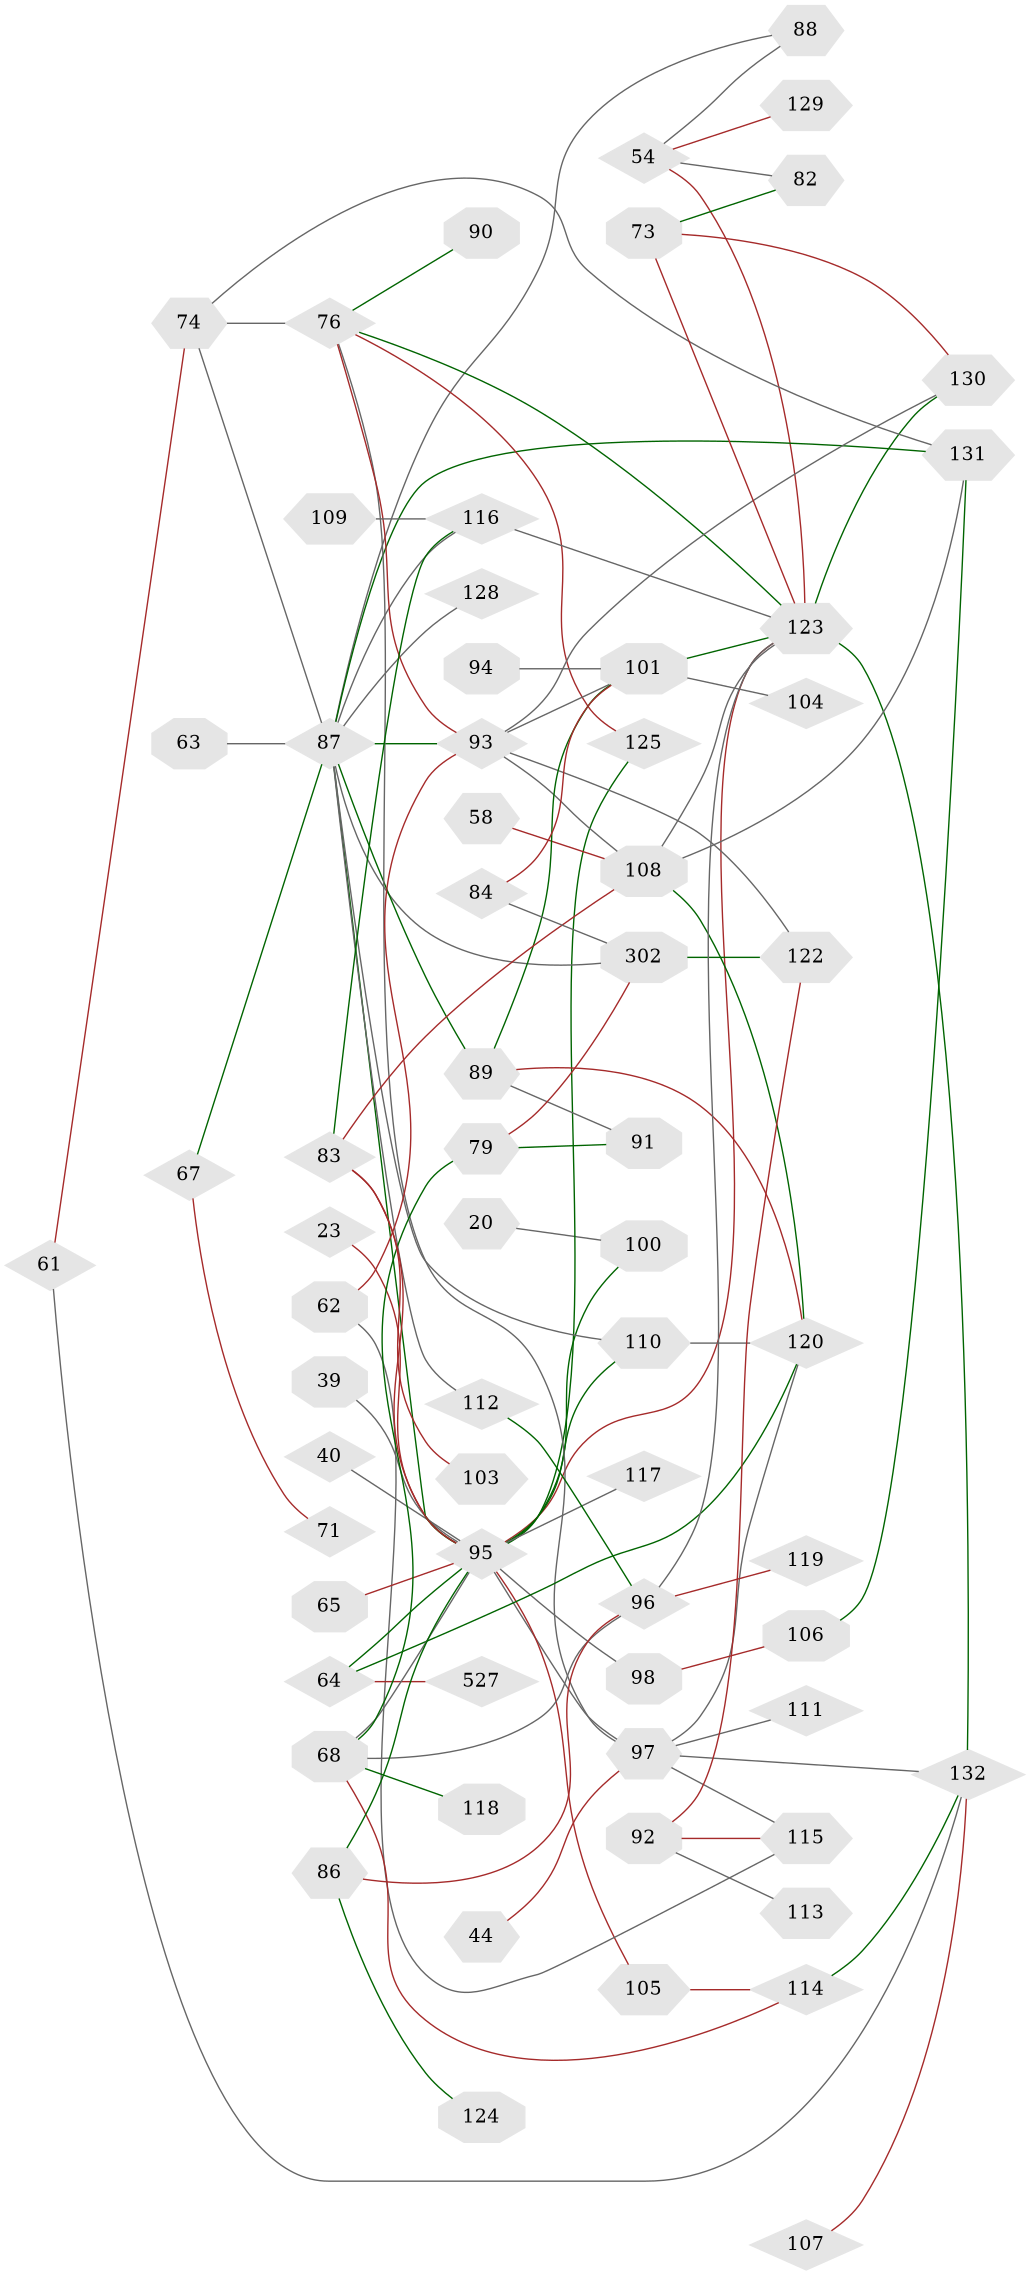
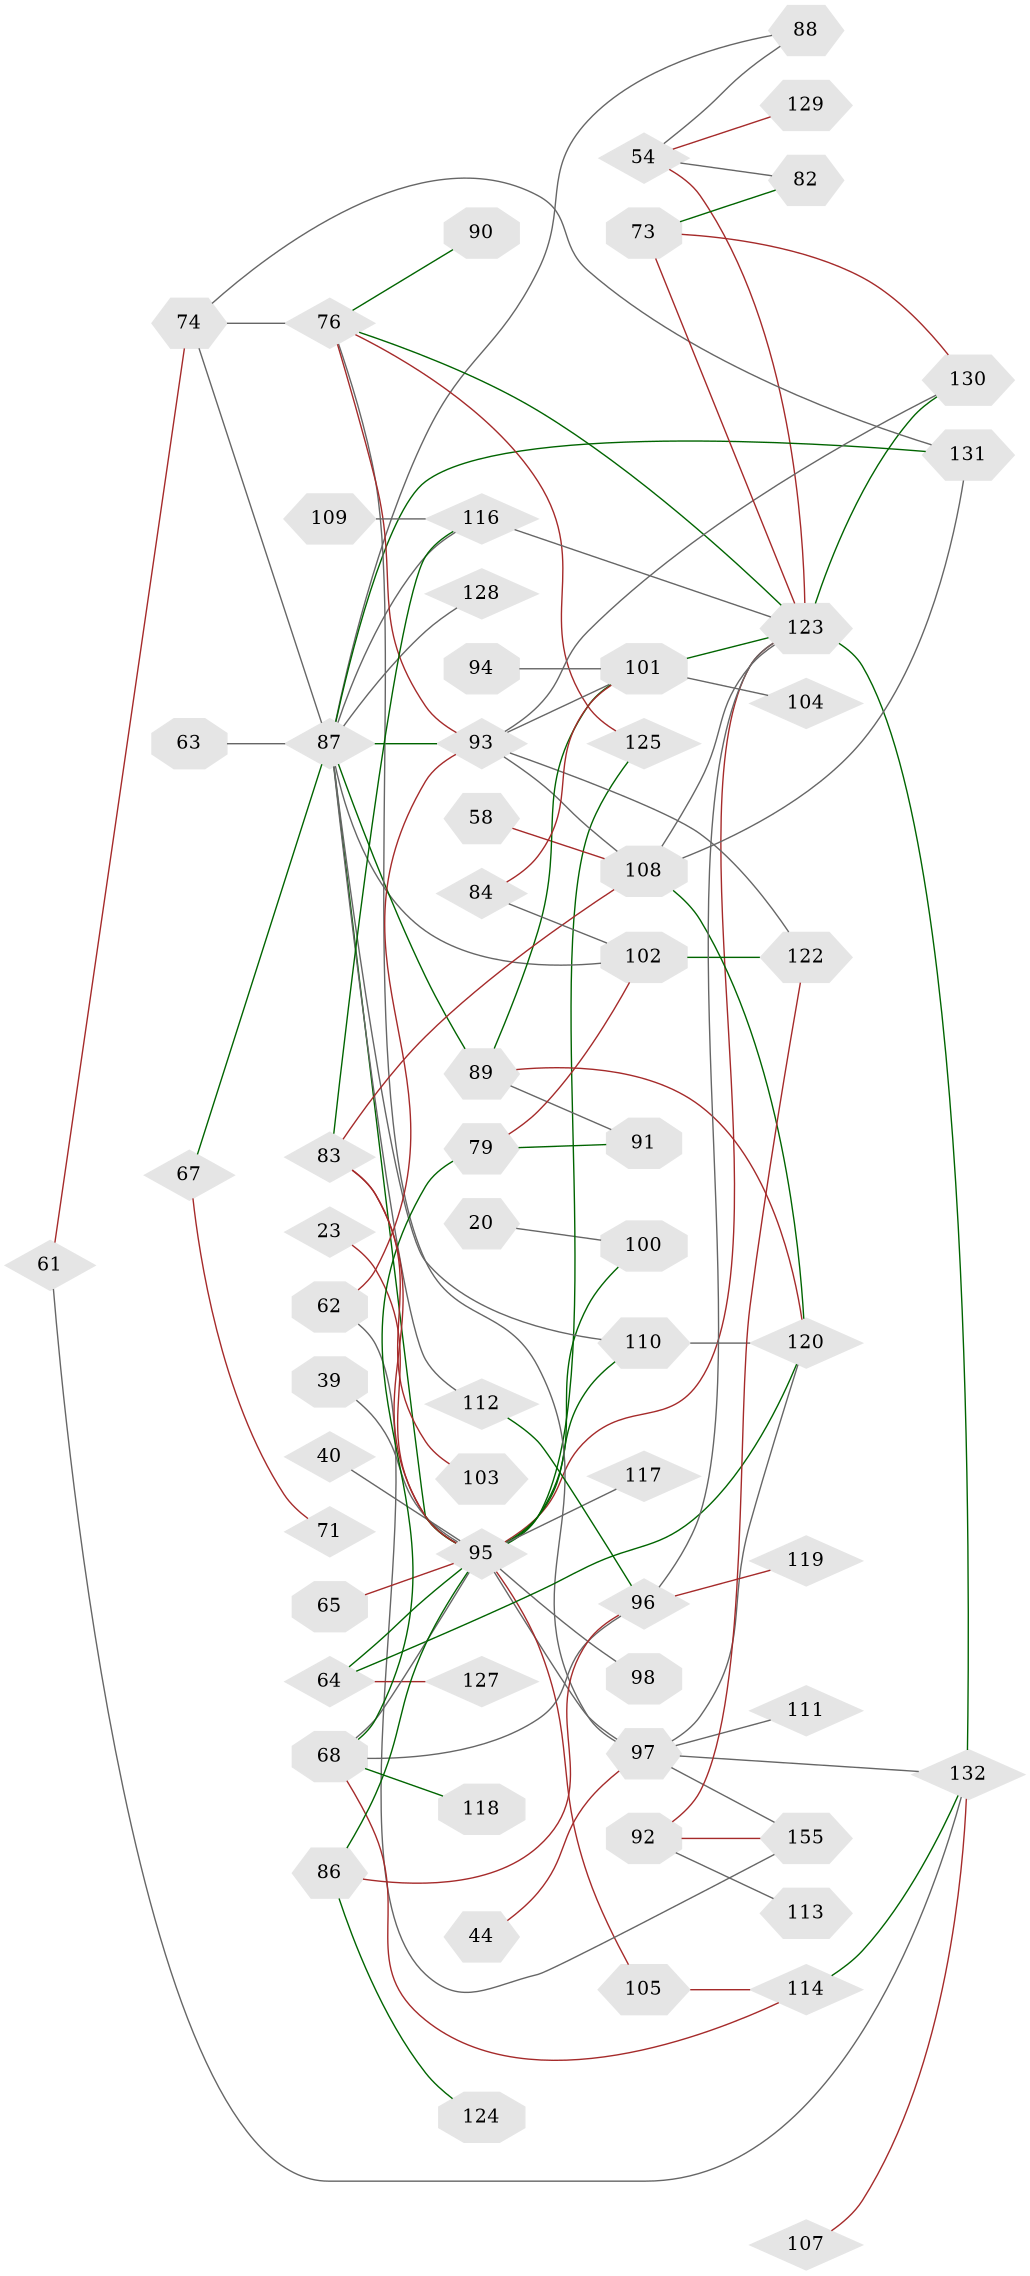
node "302": label "302" -> "102"
node "106": removed
node "527": label "527" -> "127"
node "115": label "115" -> "155"
